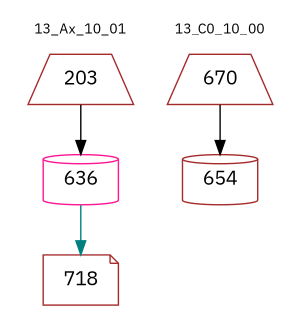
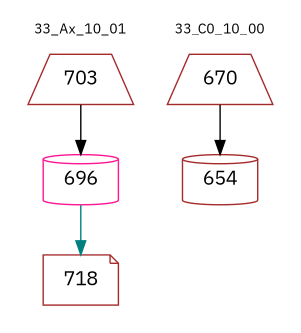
cluster "13_Ax_10_01": label "13_Ax_10_01" -> "33_Ax_10_01"
cluster "13_C0_10_00": label "13_C0_10_00" -> "33_C0_10_00"
node "203": label "203" -> "703"
node "636": label "636" -> "696"
